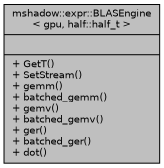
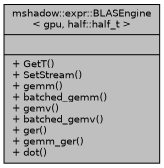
node "mshadow::expr::BLASEngine": text "+ batched_ger()" -> "+ gemm_ger()"
